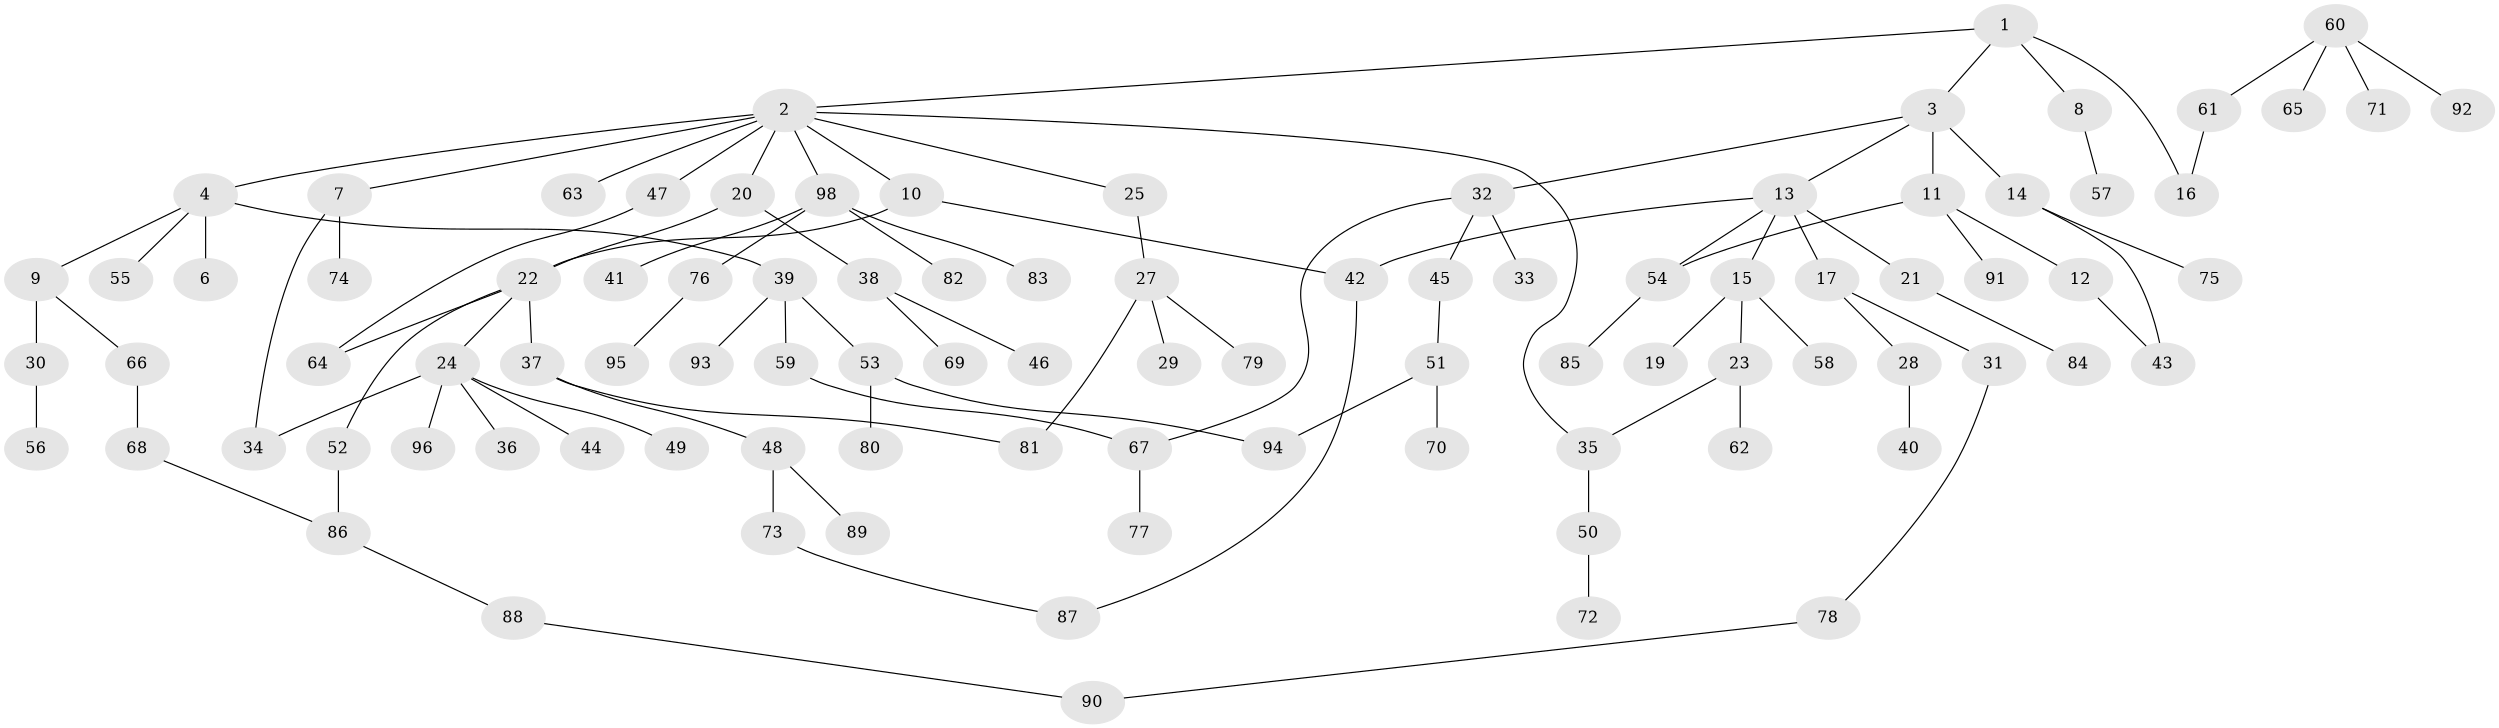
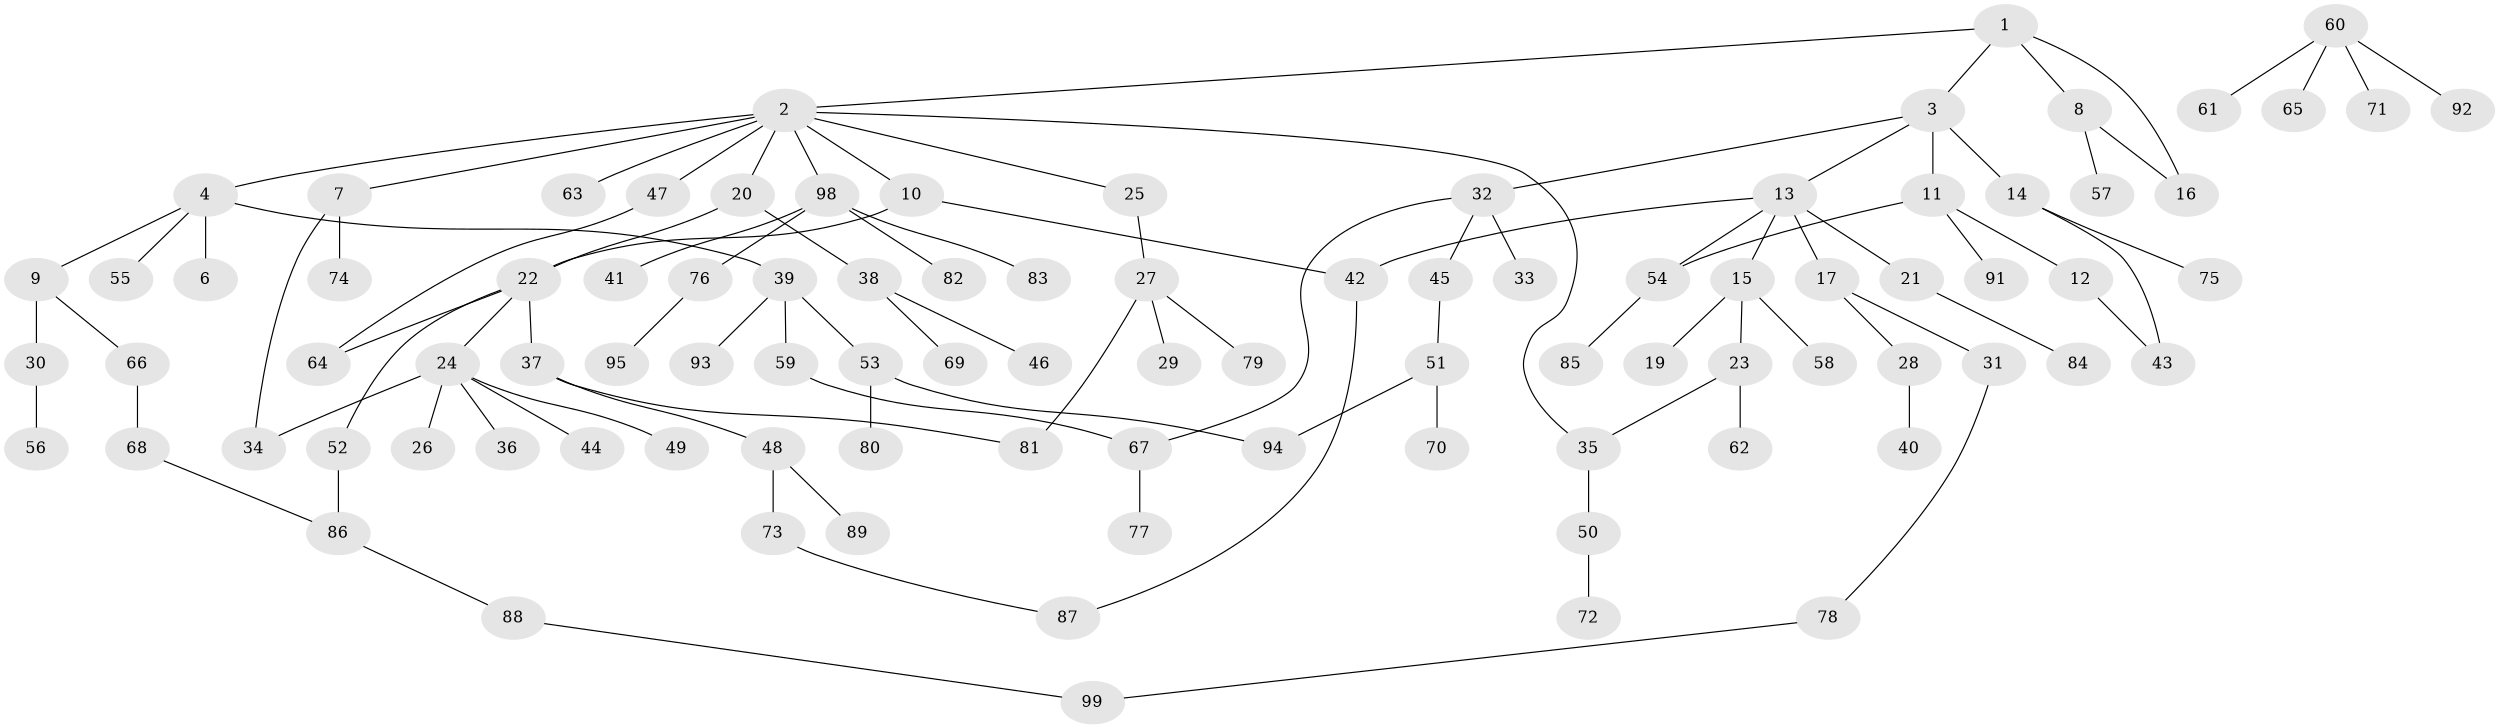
edge "61" -- "16": now "8" -- "16"
node "96": label "96" -> "26"
node "90": label "90" -> "99"
